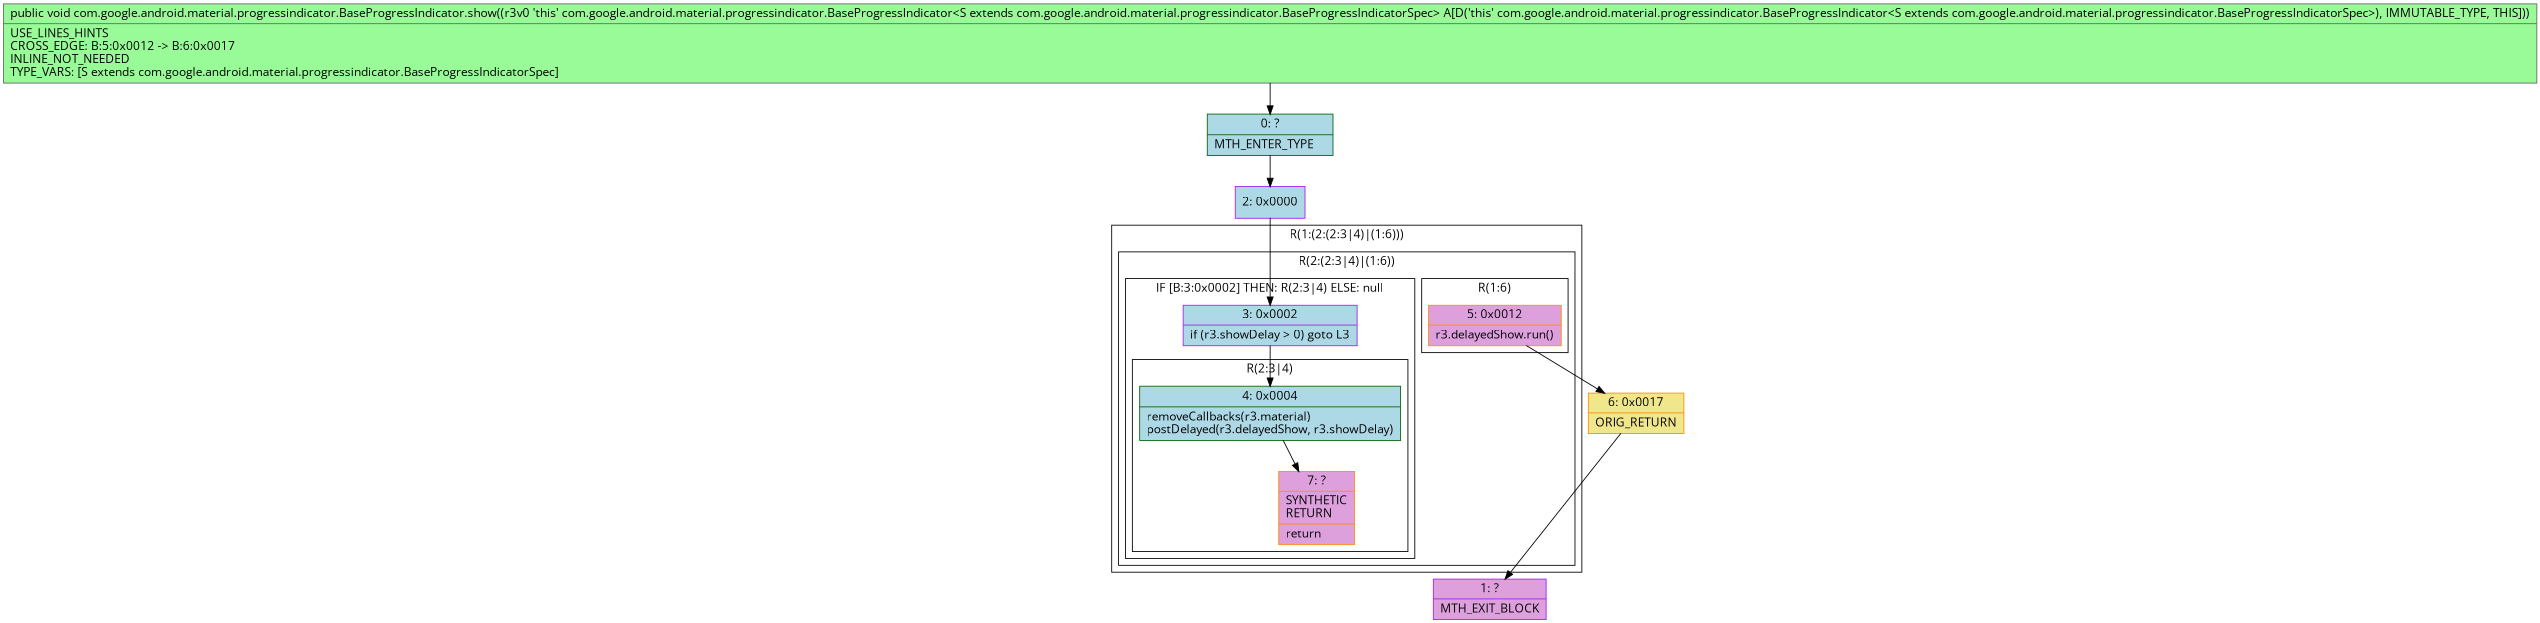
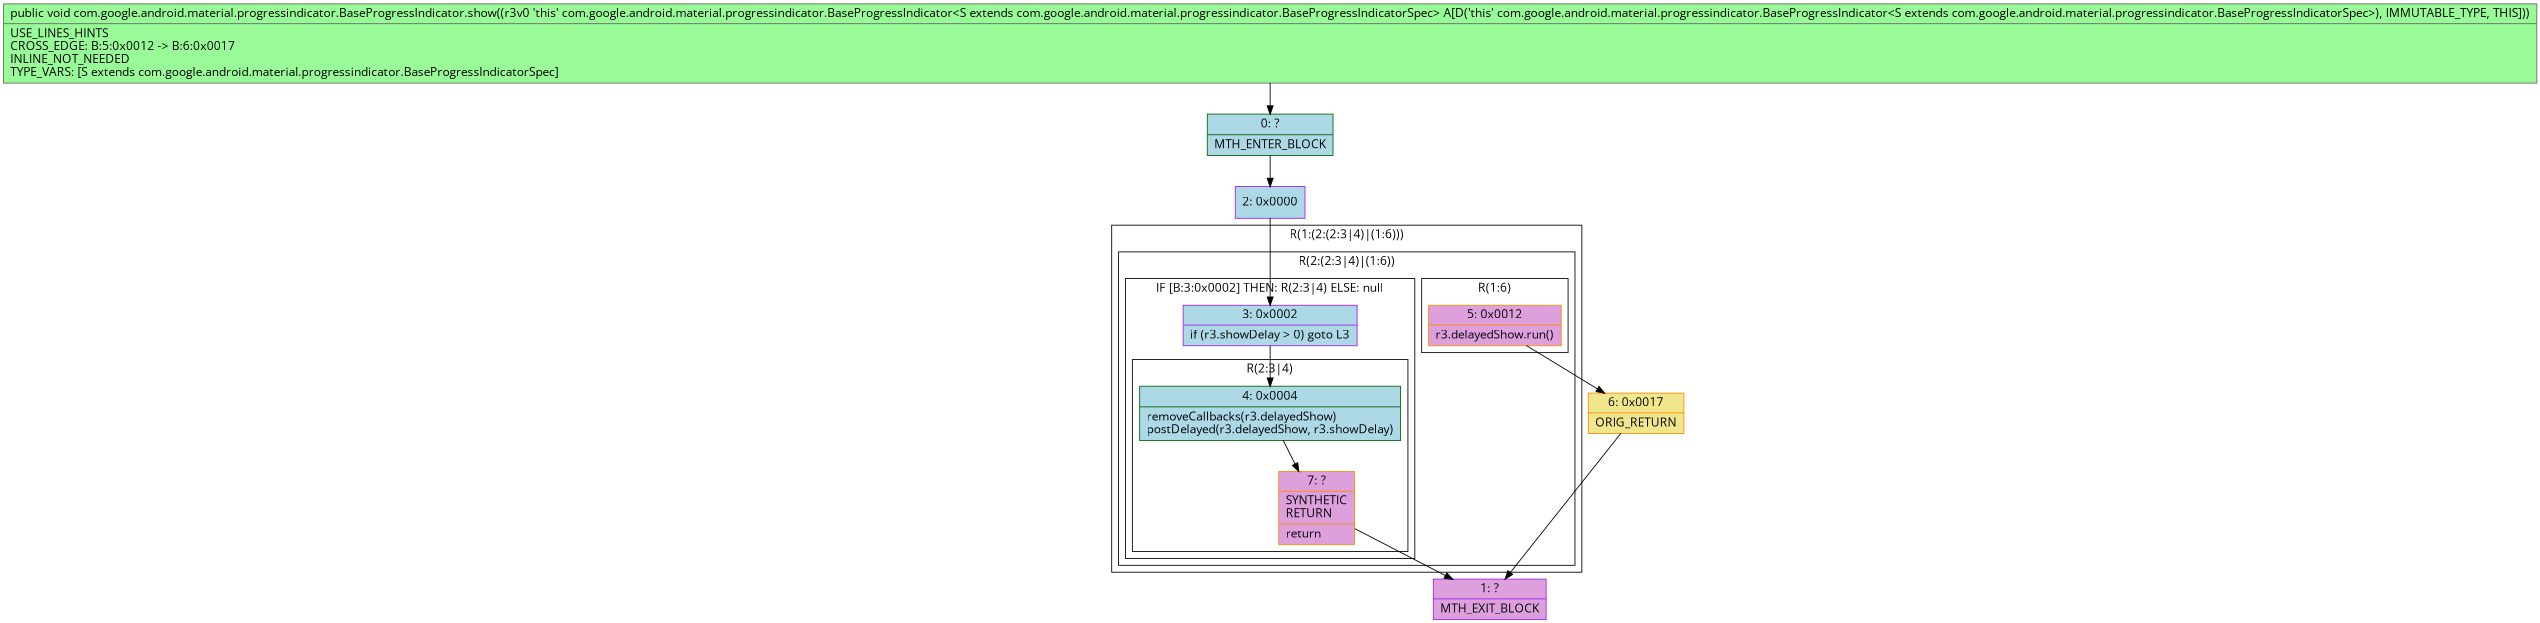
node "0: ?": text "MTH_ENTER_TYPE" -> "MTH_ENTER_BLOCK"
node "4: 0x0004": text "removeCallbacks(r3.material)" -> "removeCallbacks(r3.delayedShow)"
edge "7: ?" -> "1: ?": added
